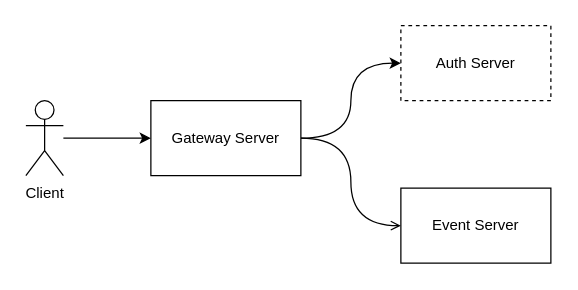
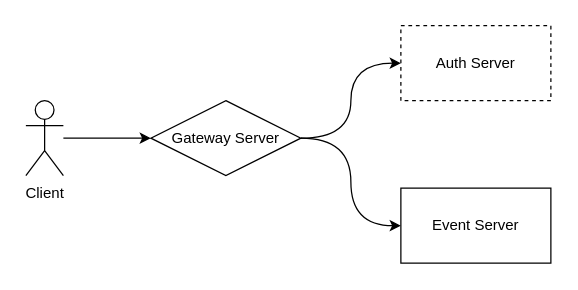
node "Gateway Server": shape rectangle -> diamond
edge "Gateway Server" -> "Event Server": arrowhead open -> classic
